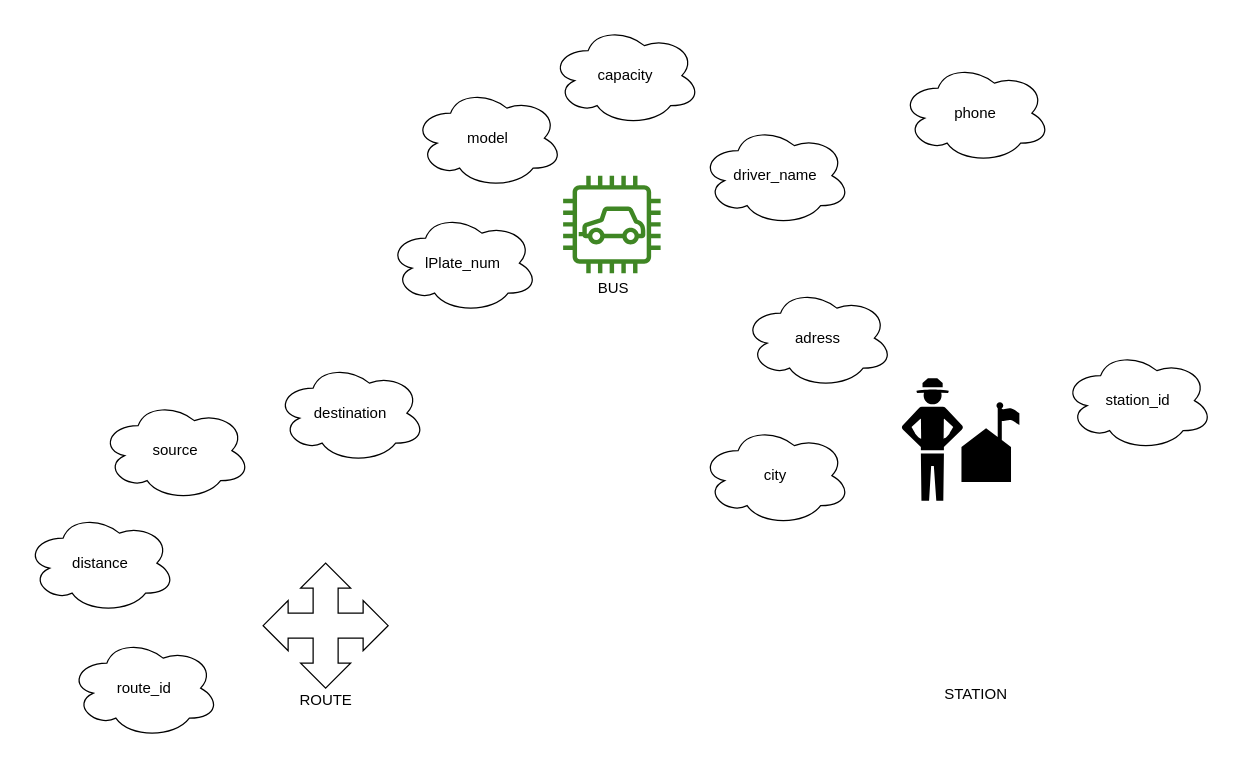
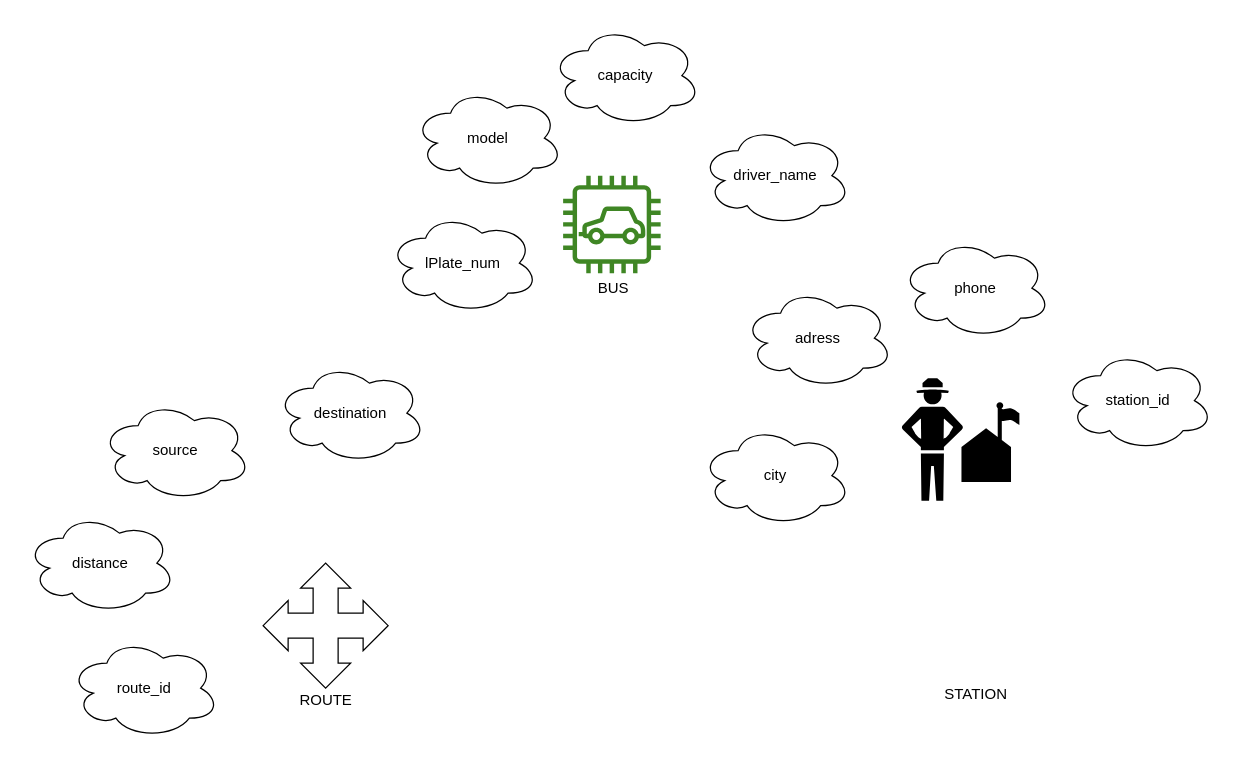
node "phone": moved (976, 113) -> (976, 288)
